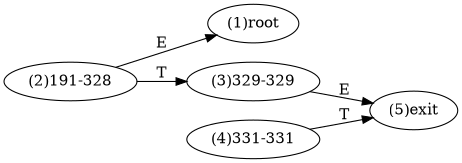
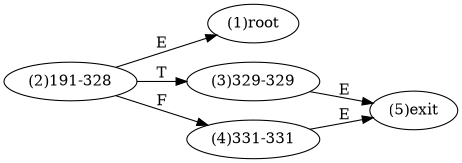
edge "(2)191-328" -> "(4)331-331": added, label "F"
edge "(4)331-331" -> "(5)exit": label "T" -> "E"
